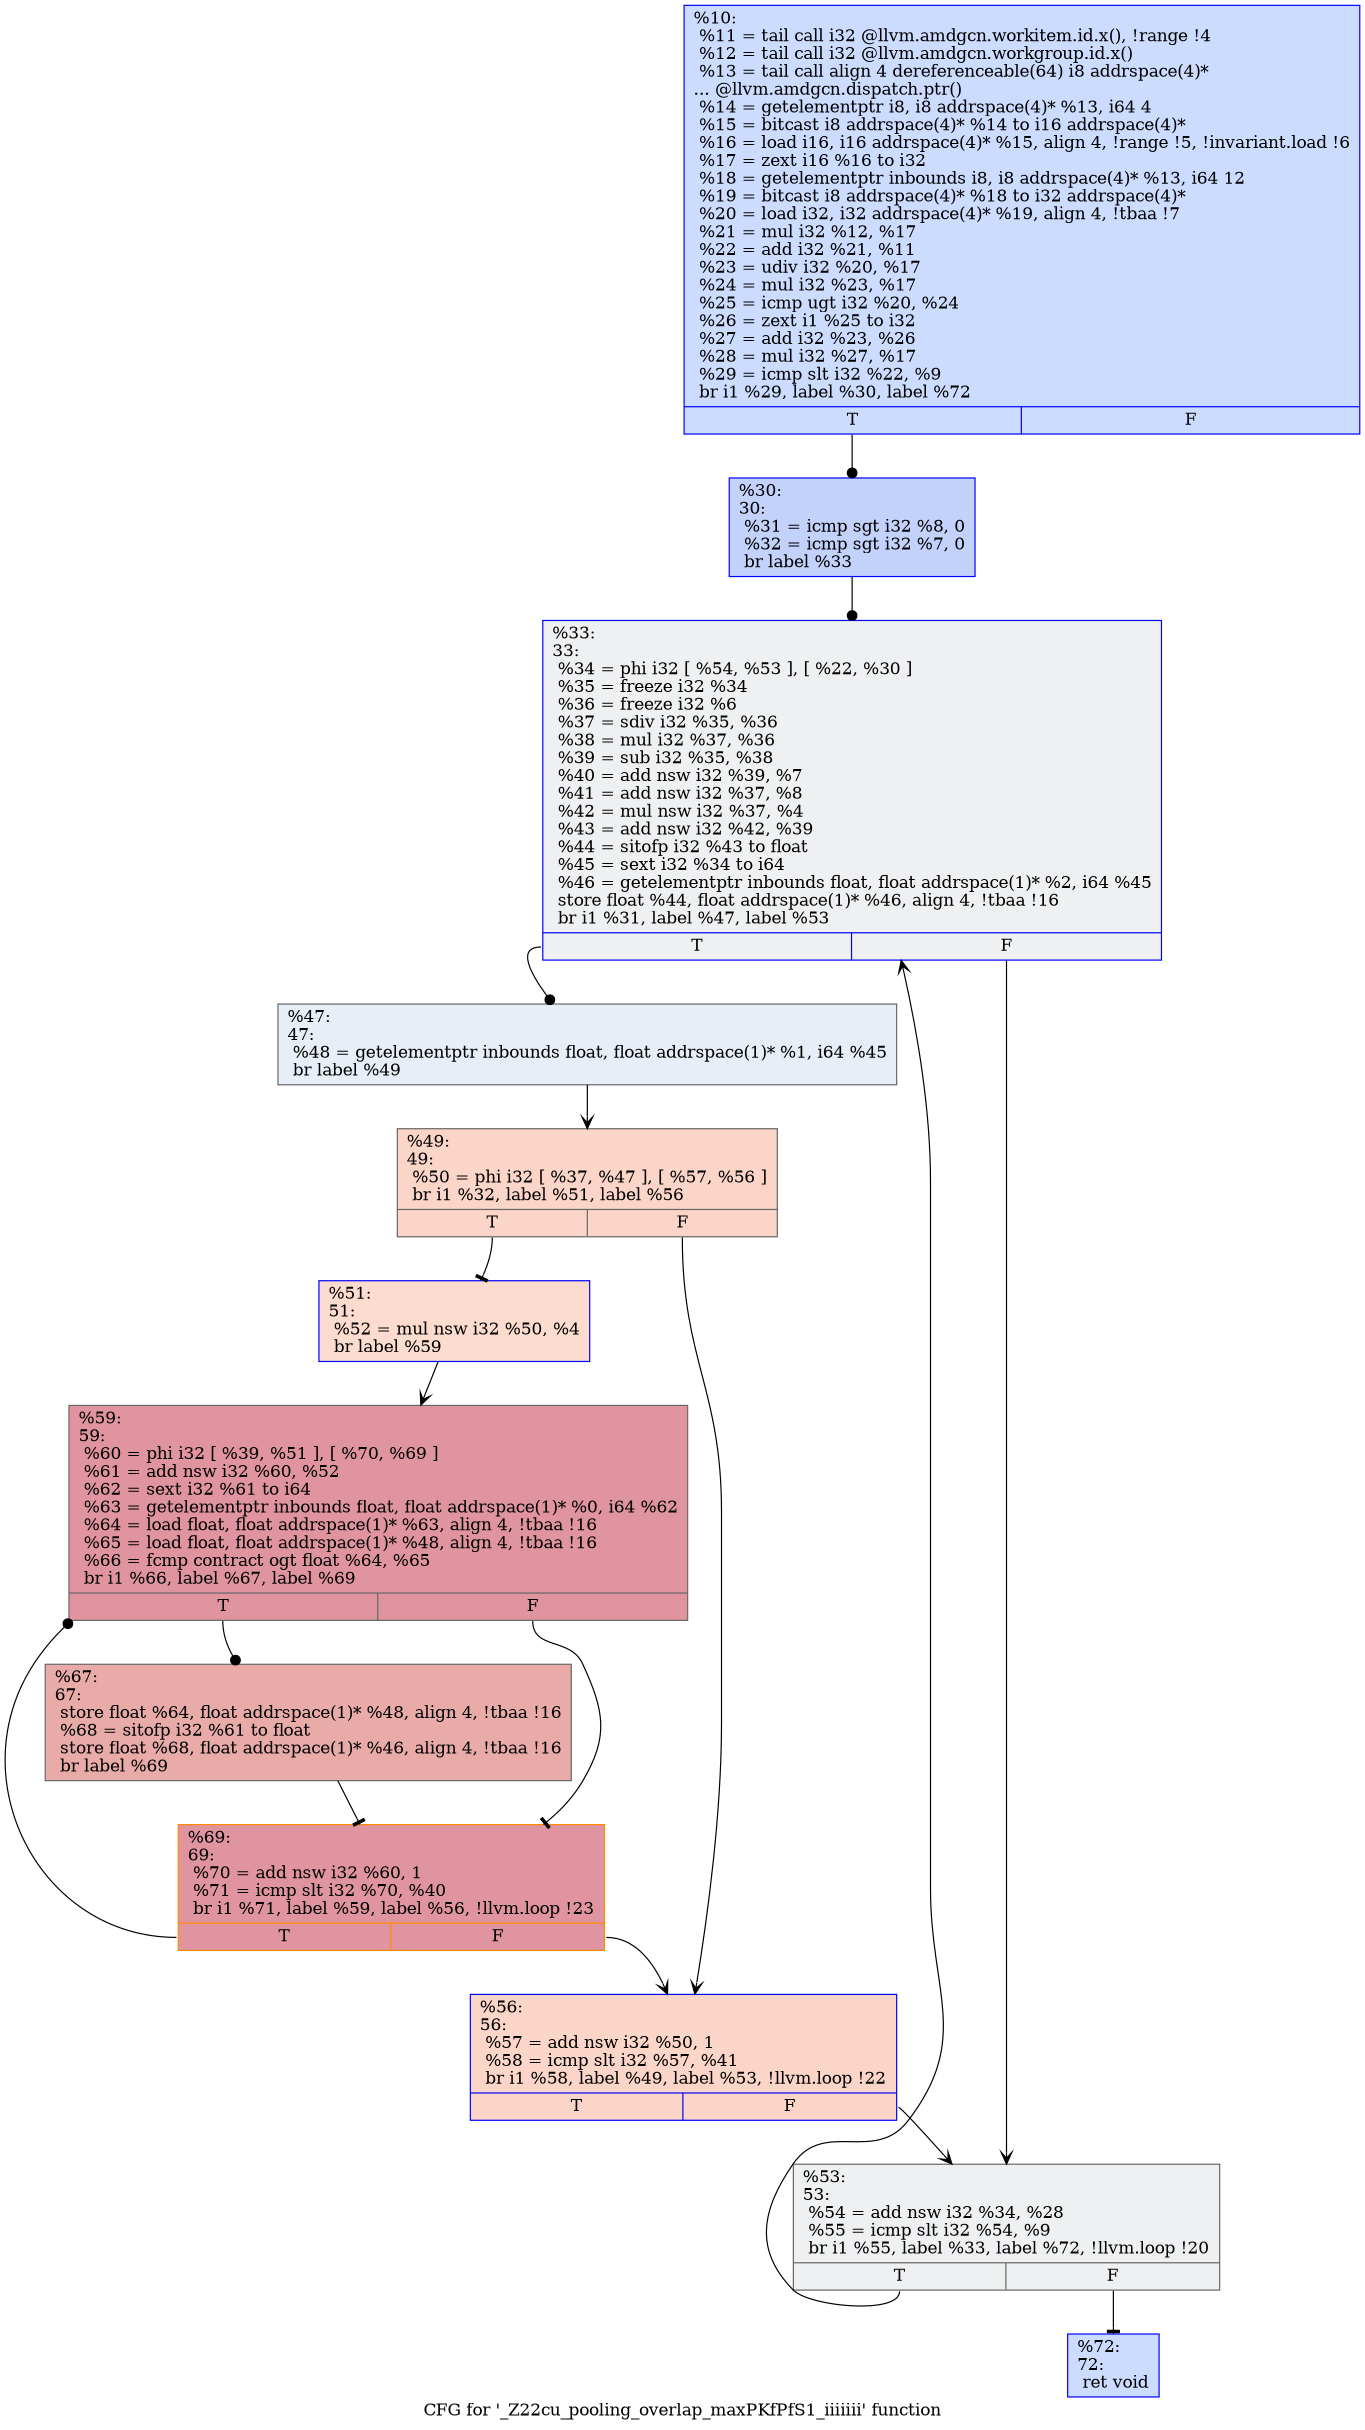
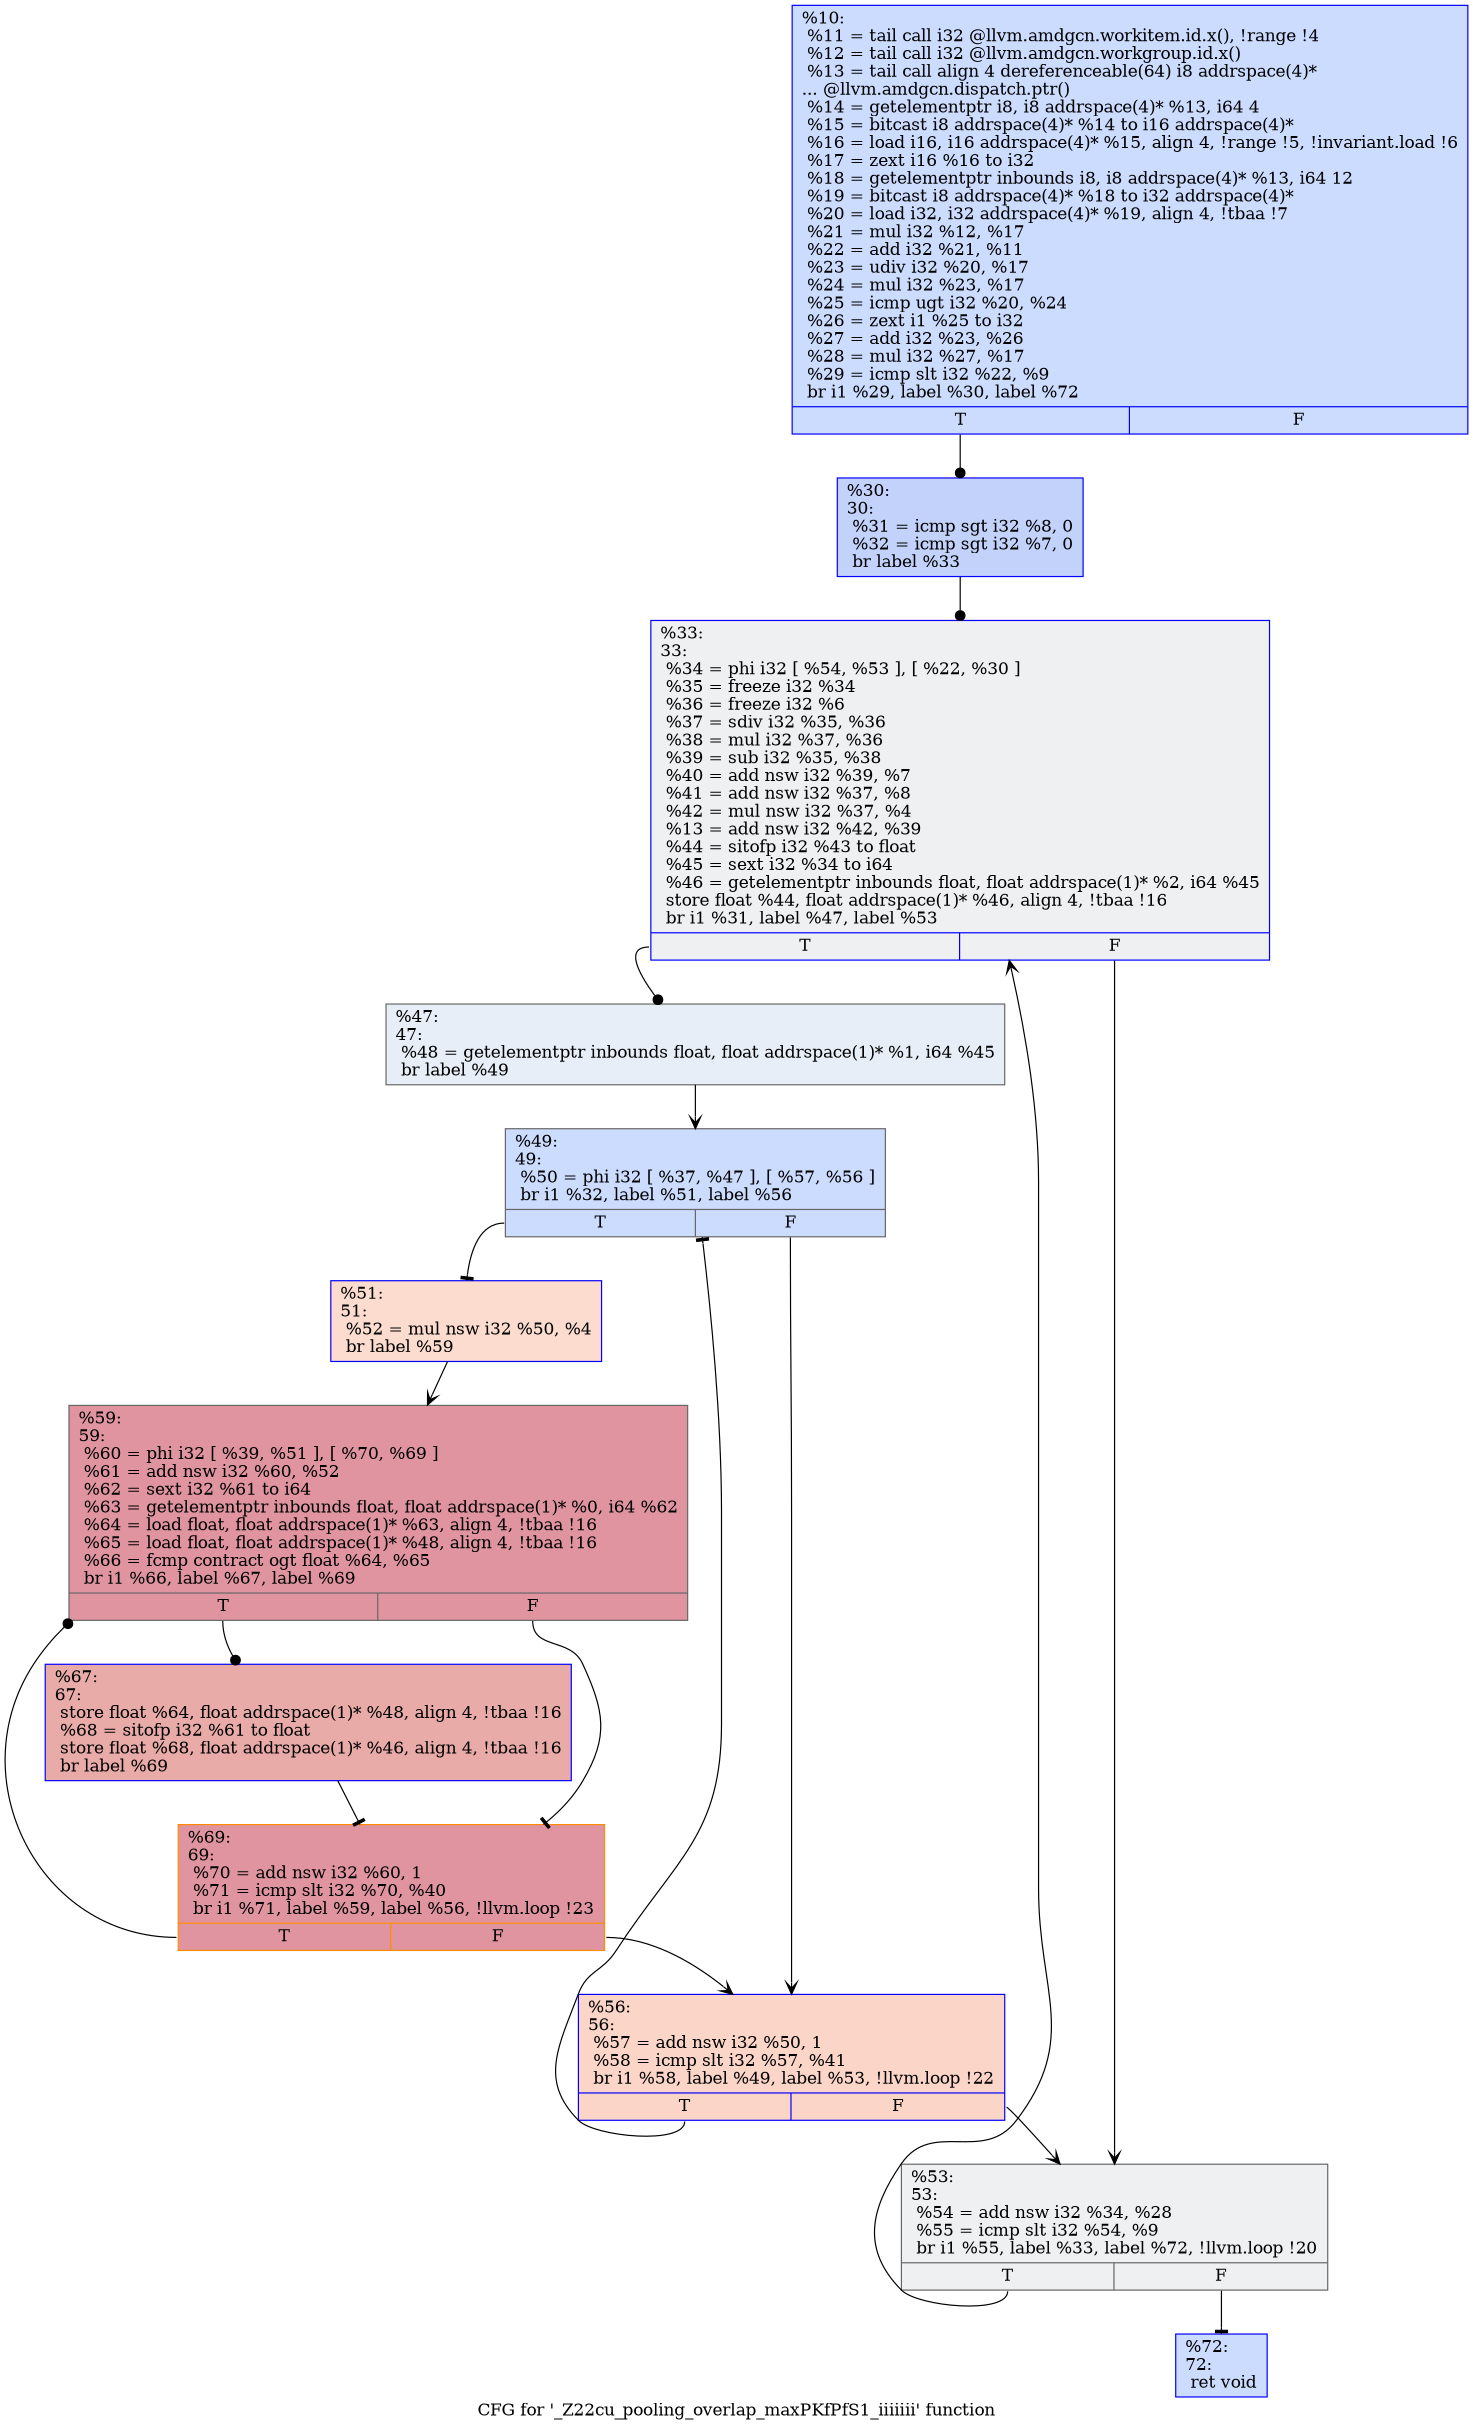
node "%33:": text "%43 = add nsw i32 %42, %39" -> "%13 = add nsw i32 %42, %39"
node "%49:": fillcolor #f5a08170 -> #8caffe70
node "%67:": color gray40 -> blue
edge "%56:" -> "%49:": added
